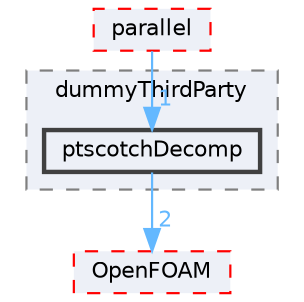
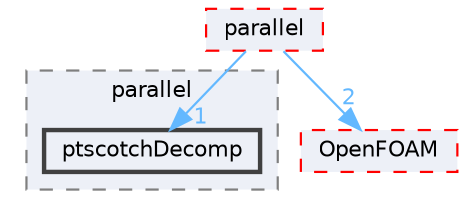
cluster "dummyThirdParty": label "dummyThirdParty" -> "parallel"
edge "ptscotchDecomp" -> "OpenFOAM": now "parallel" -> "OpenFOAM"
